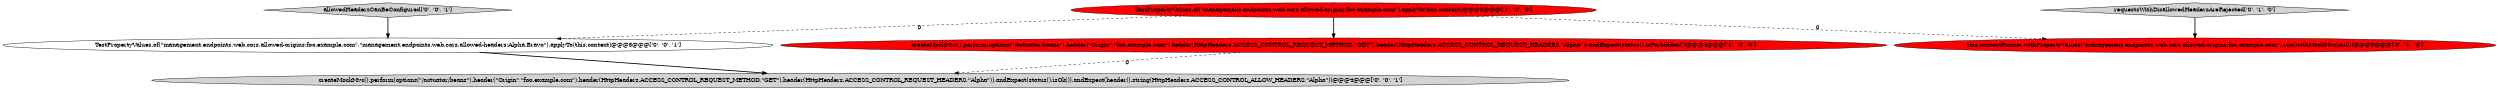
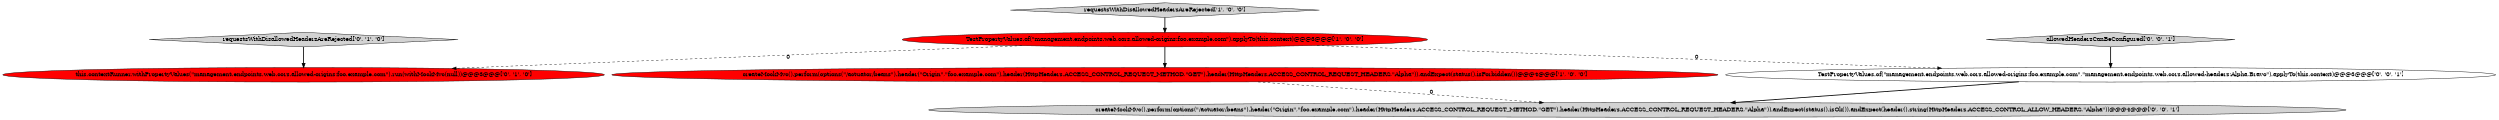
node "requestsWithDisallowedHeadersAreRejected['1', '0', '0']": added
